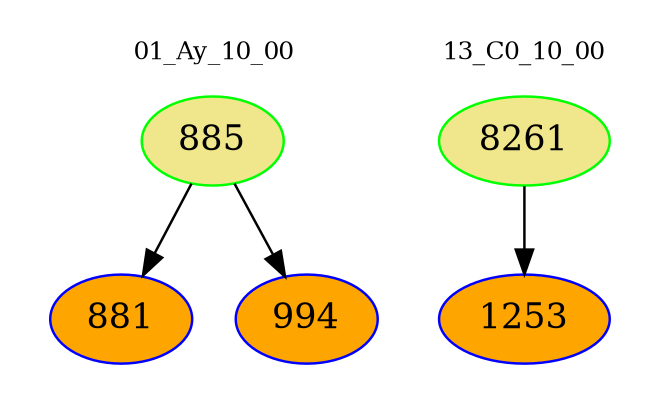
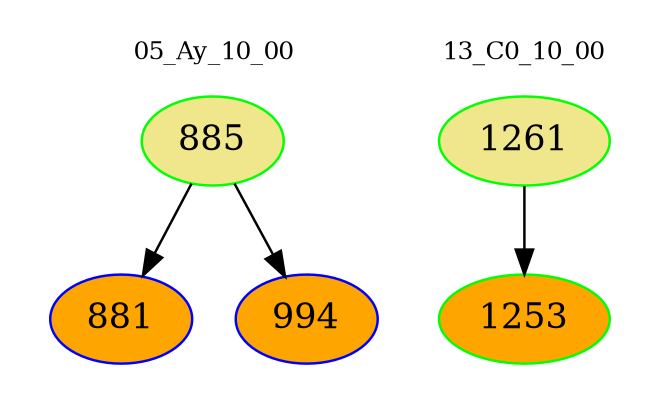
cluster "01_Ay_10_00": label "01_Ay_10_00" -> "05_Ay_10_00"
node "8261": label "8261" -> "1261"
node "1253": color blue -> green
